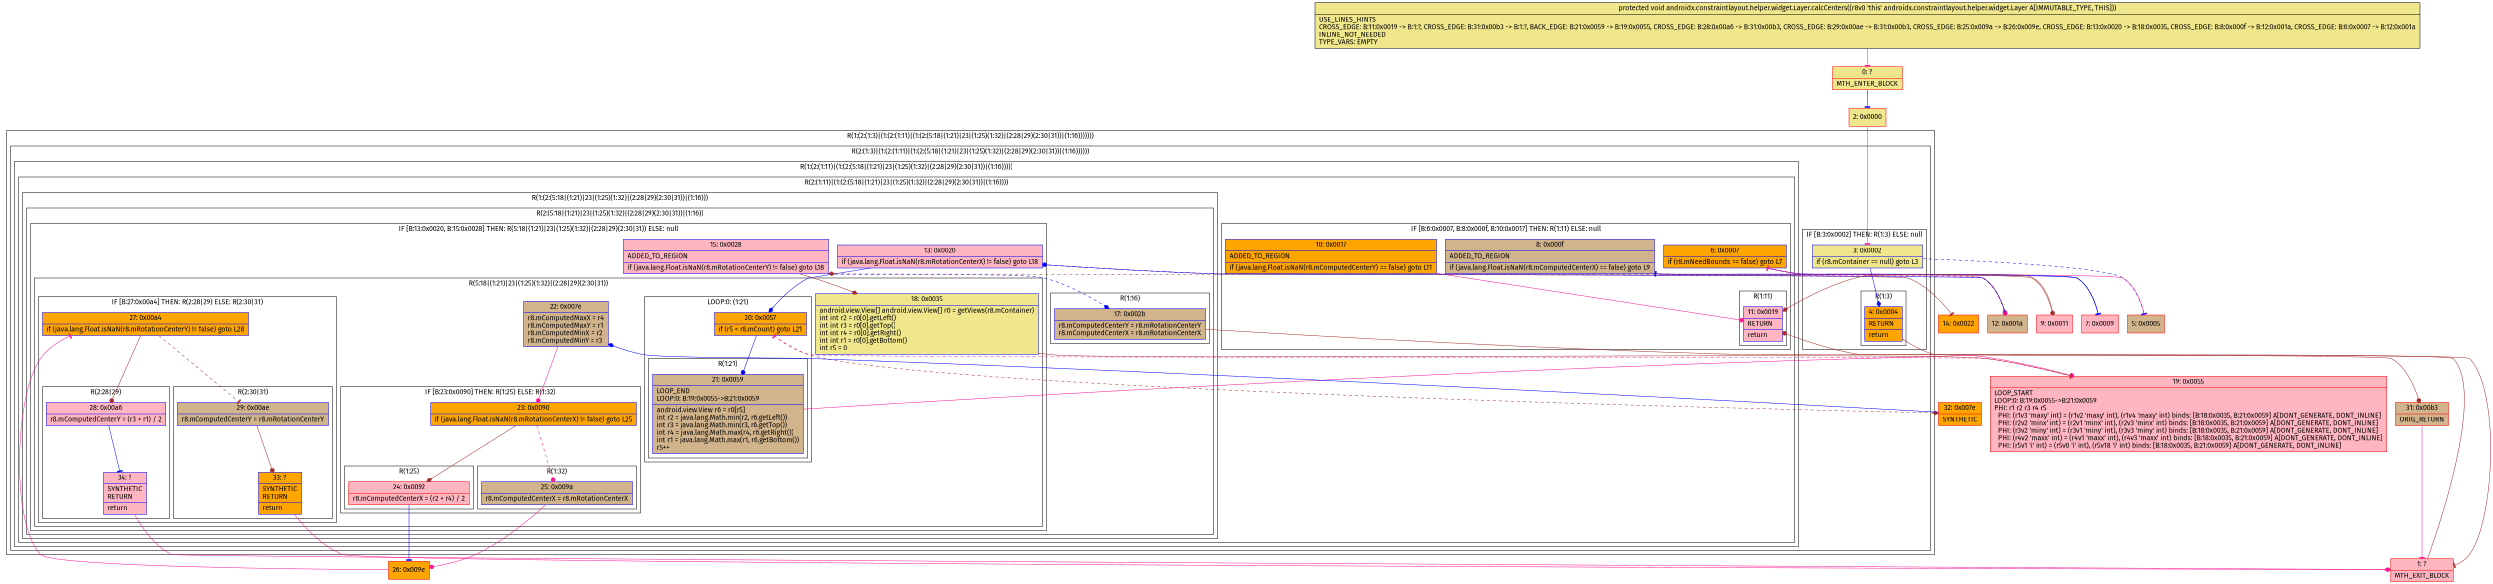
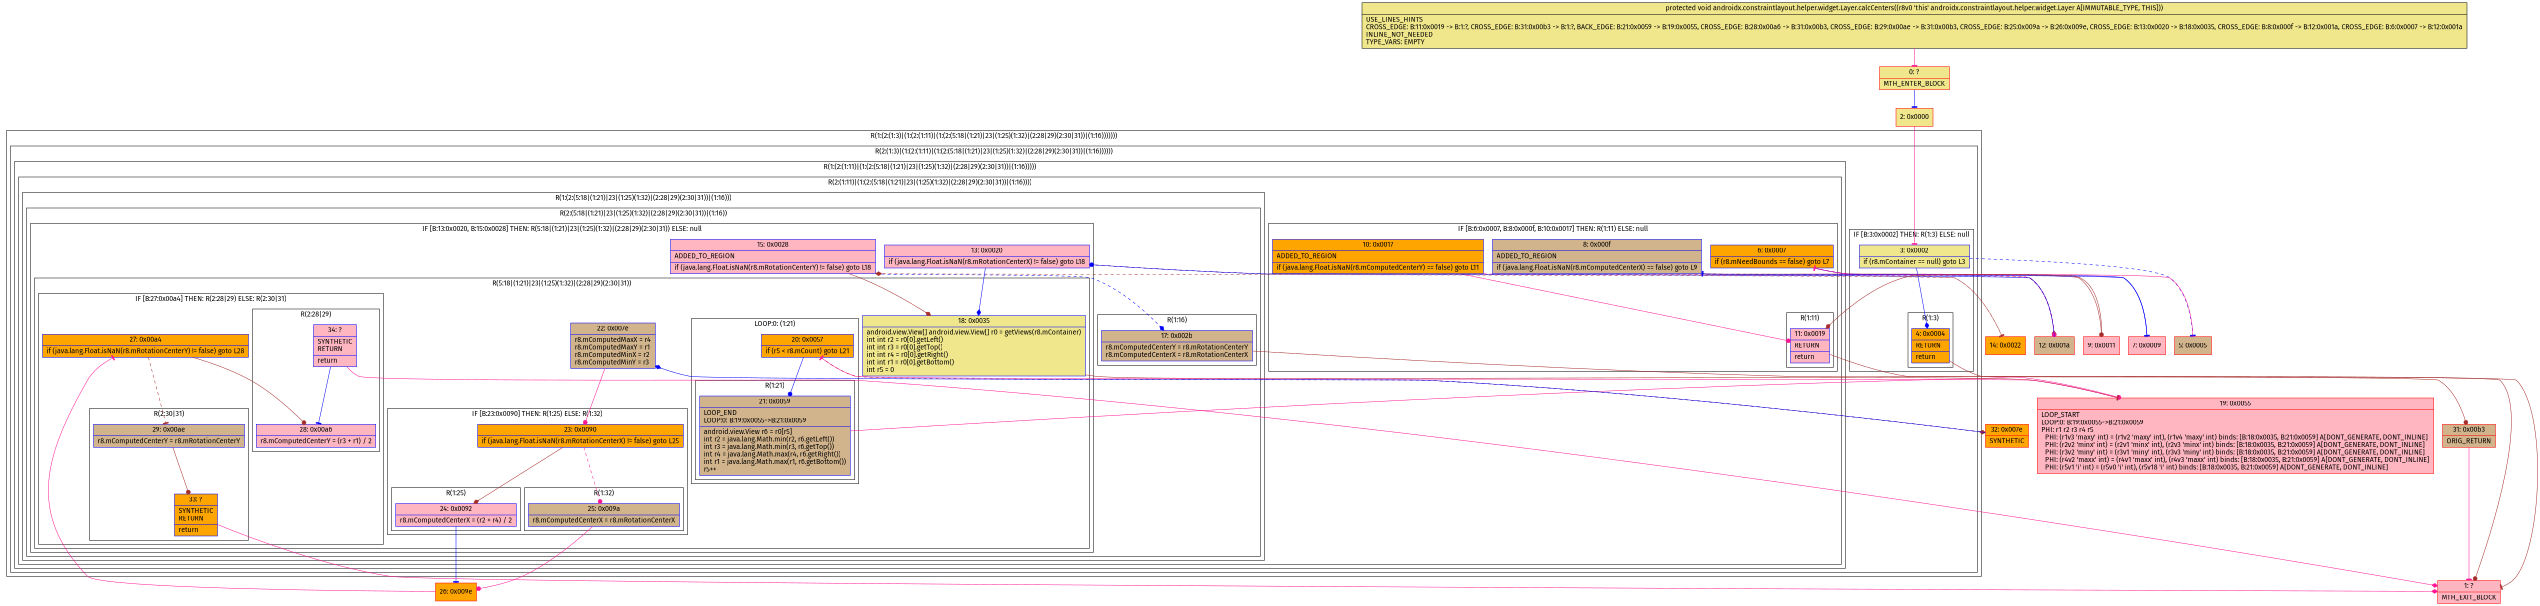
edge "13: 0x0020" -> "20: 0x0057": now "13: 0x0020" -> "18: 0x0035"
edge "1: ?" -> "11: 0x0019": reversed
edge "19: 0x0055" -> "20: 0x0057": style dashed -> solid
edge "28: 0x00a6" -> "34: ?": reversed
node "24: 0x0092": color red -> blue
